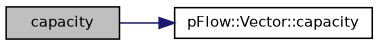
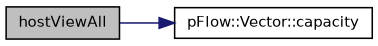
node "capacity": label "capacity" -> "hostViewAll"
